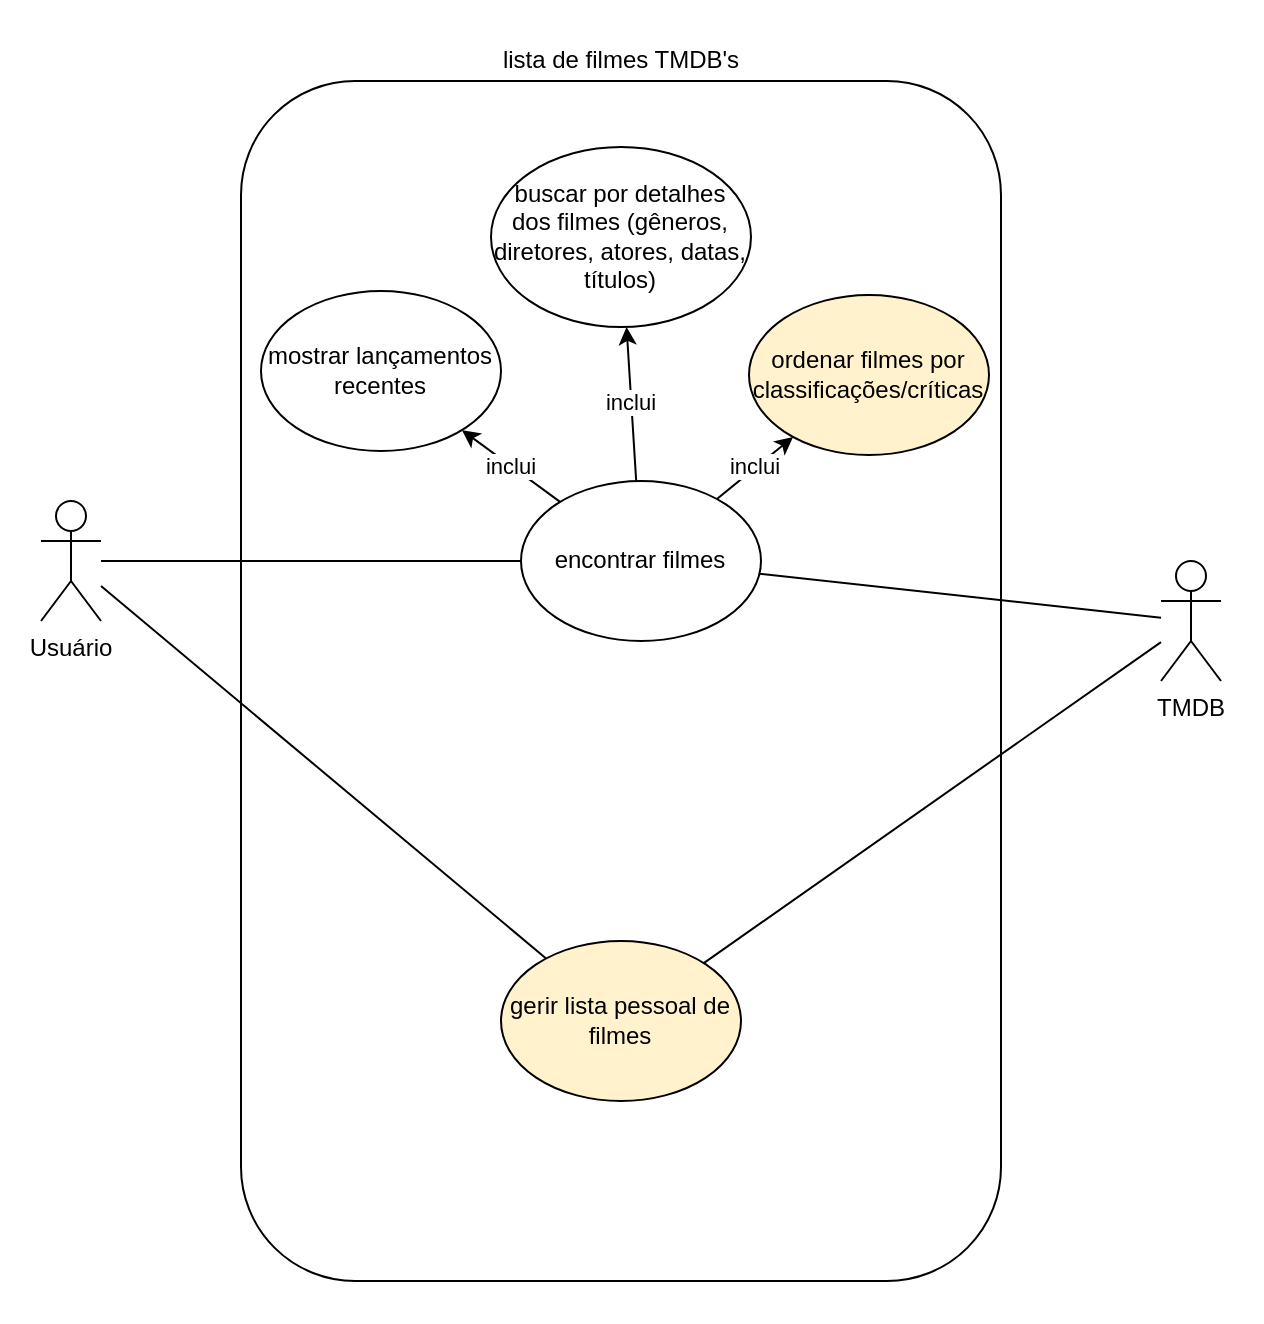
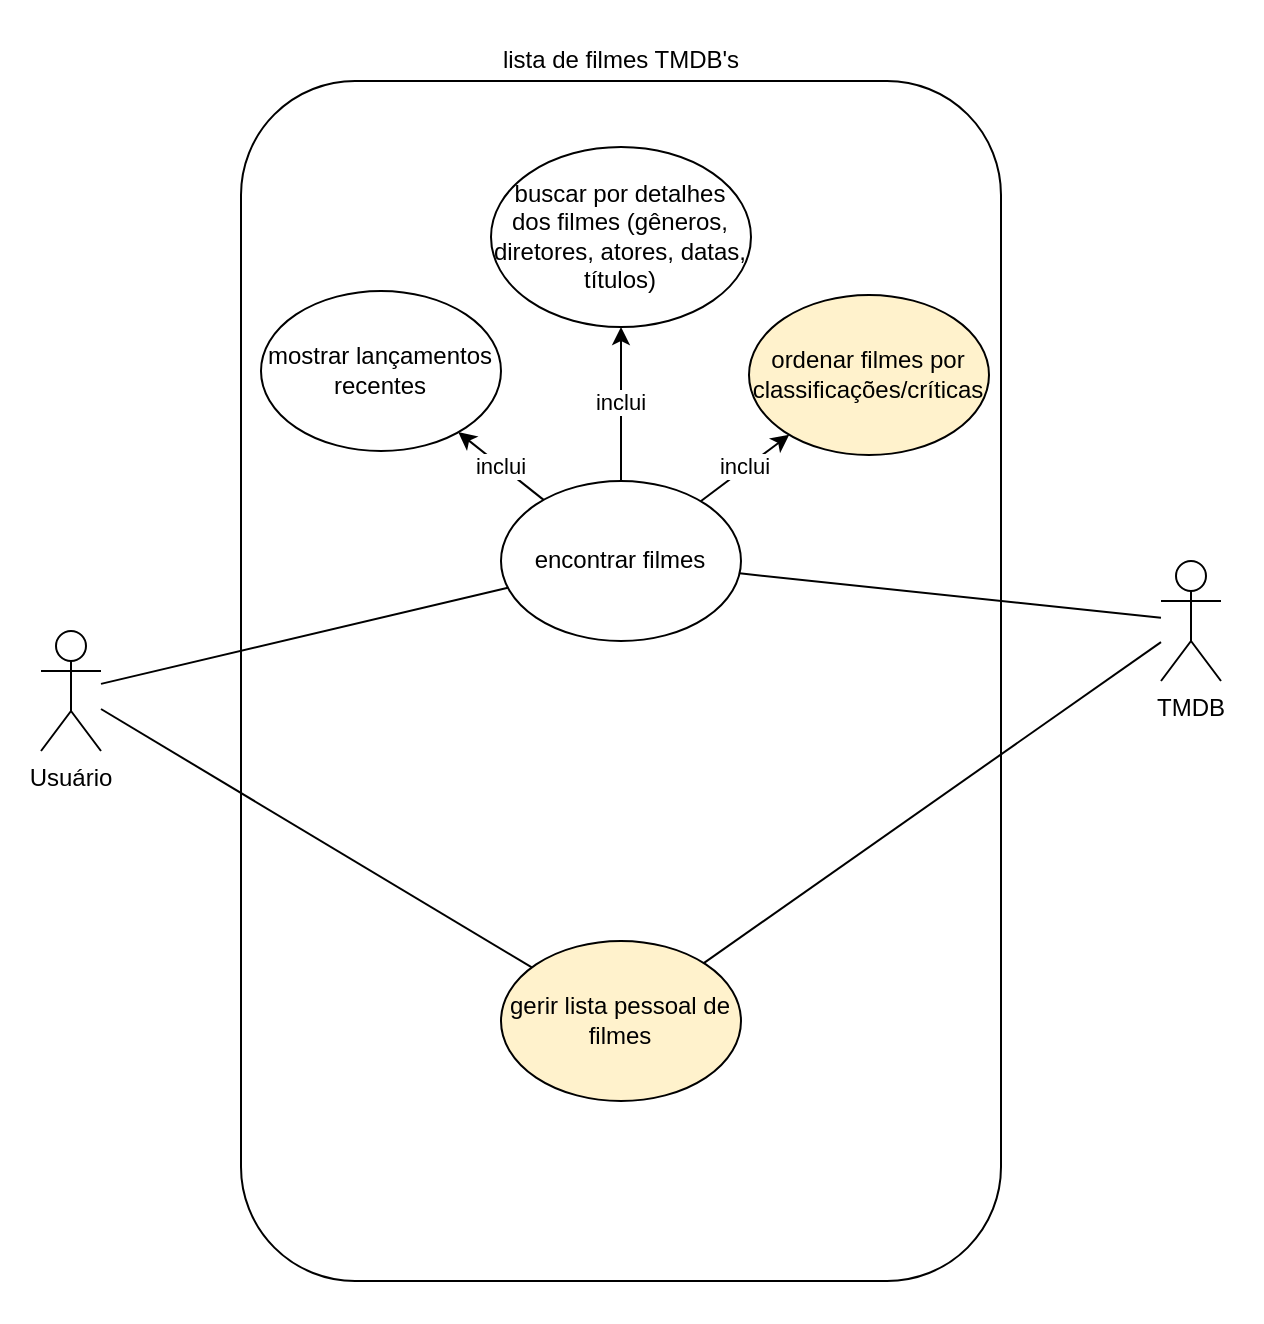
node "Usuário": moved (71, 561) -> (71, 691)
node "encontrar filmes": moved (641, 561) -> (621, 561)
